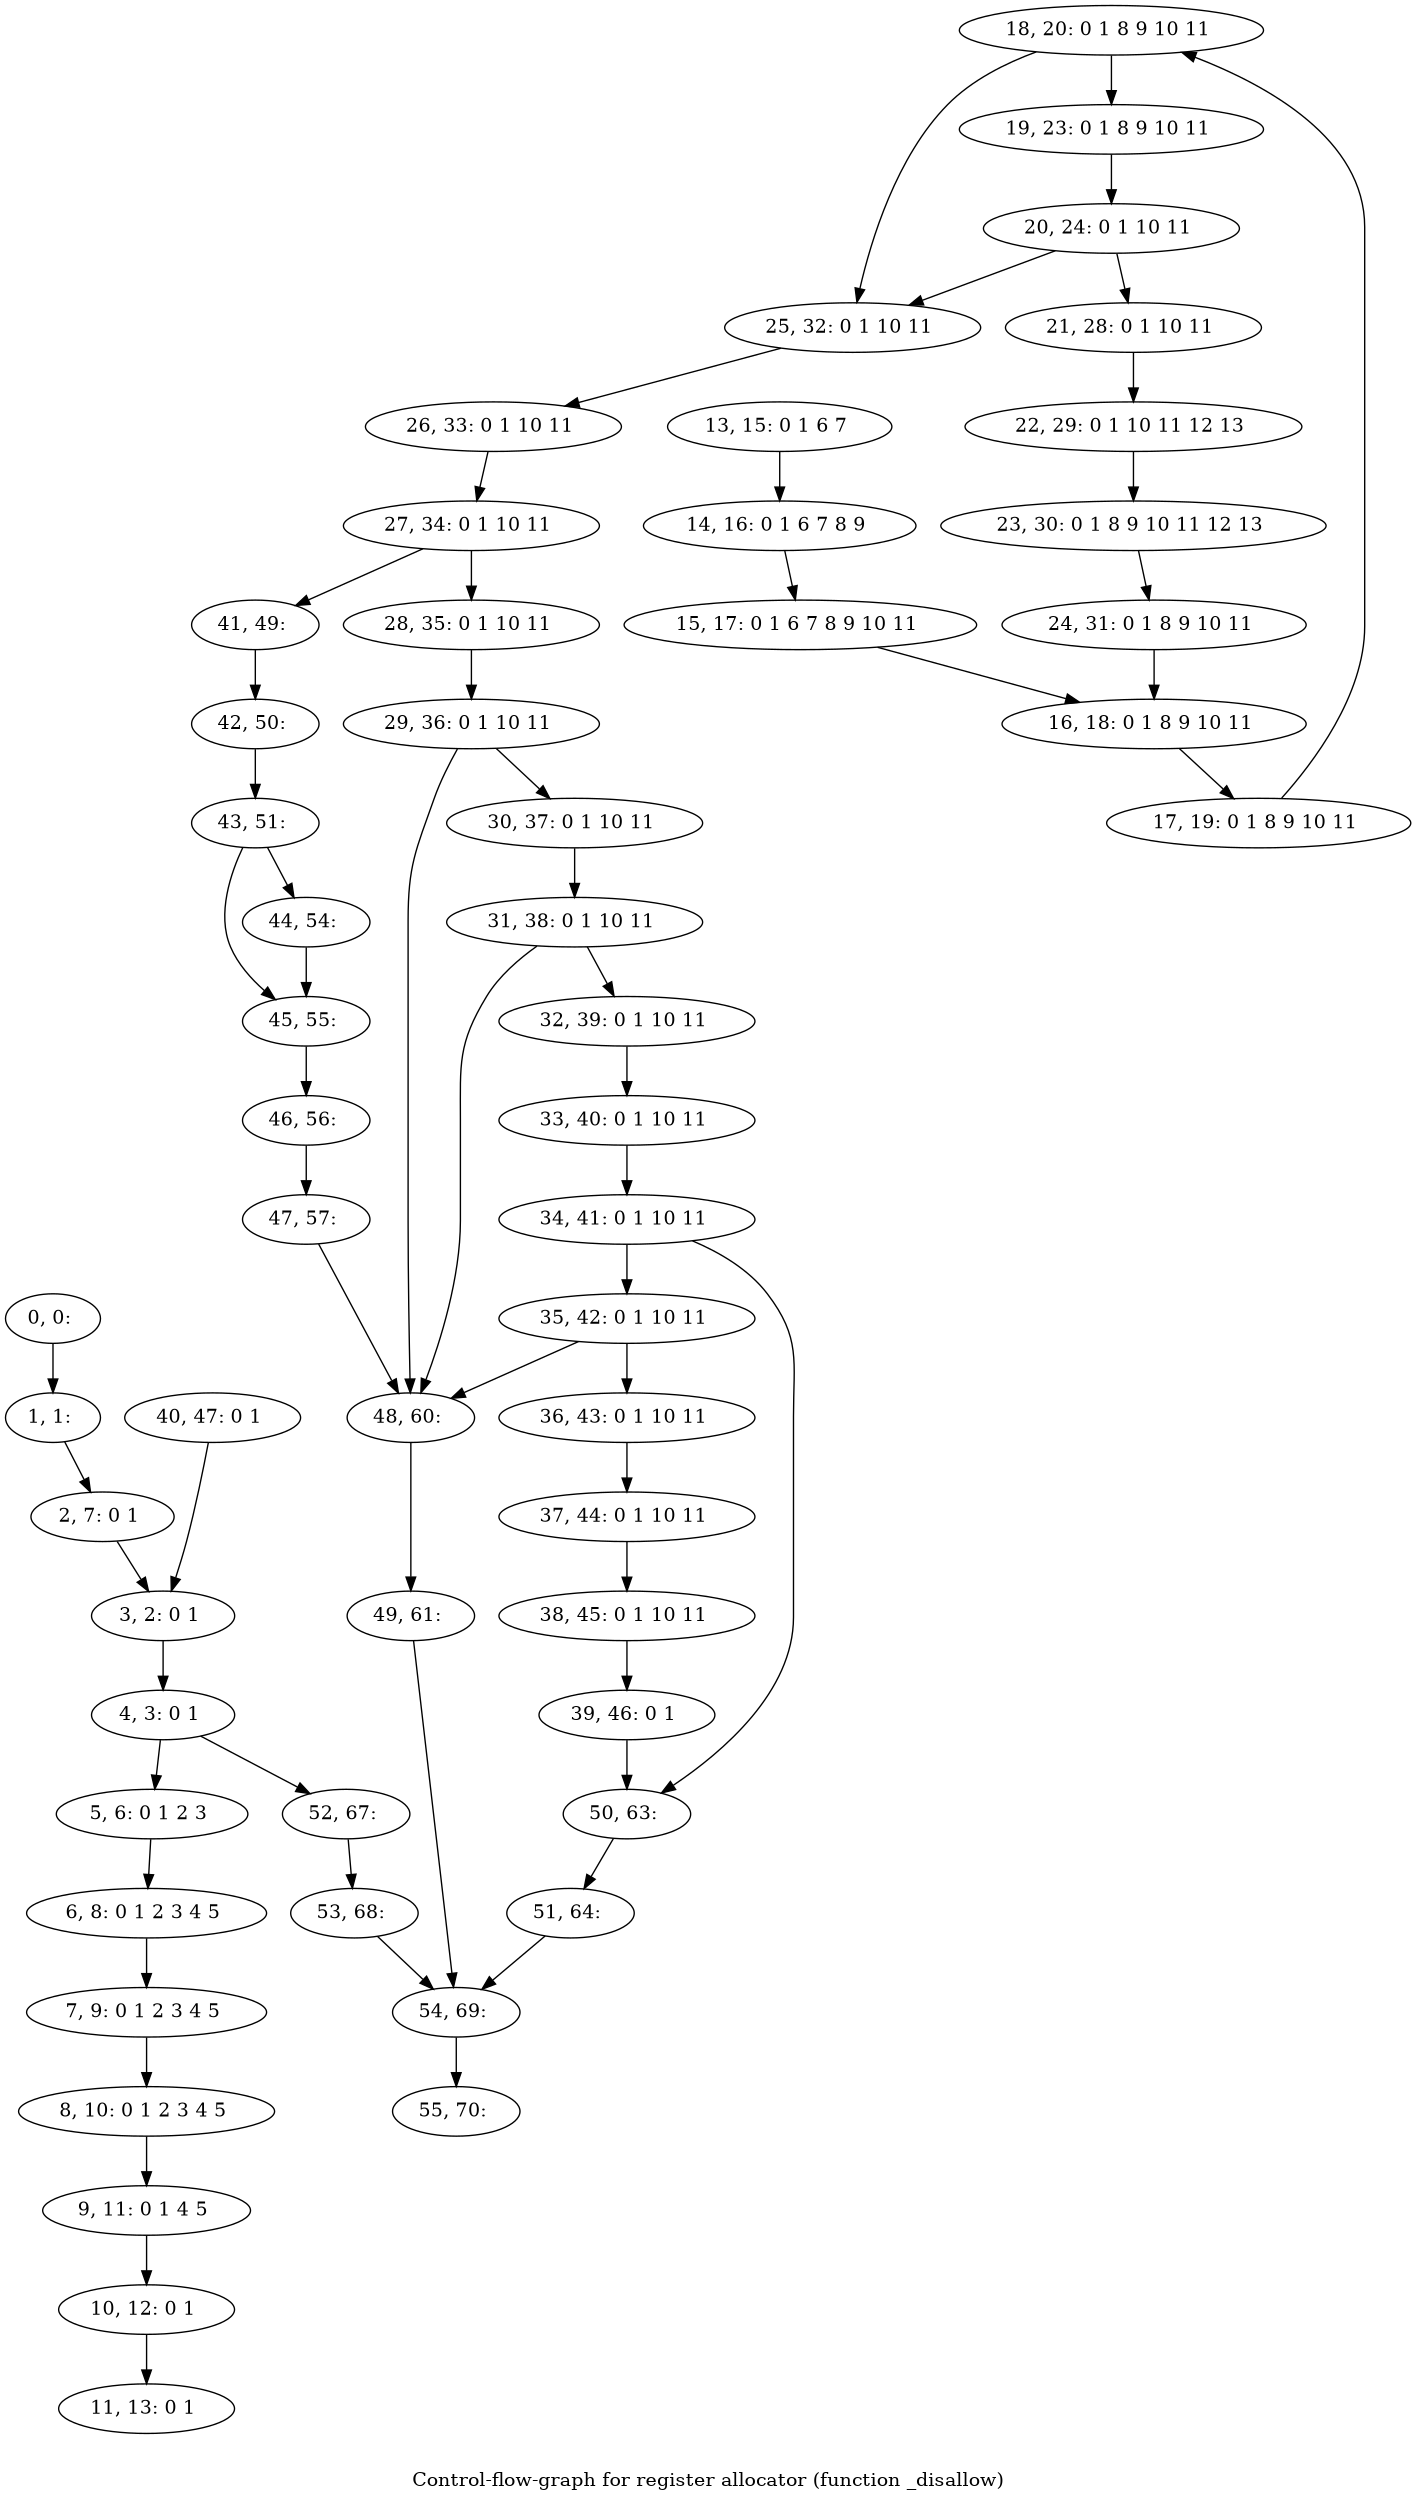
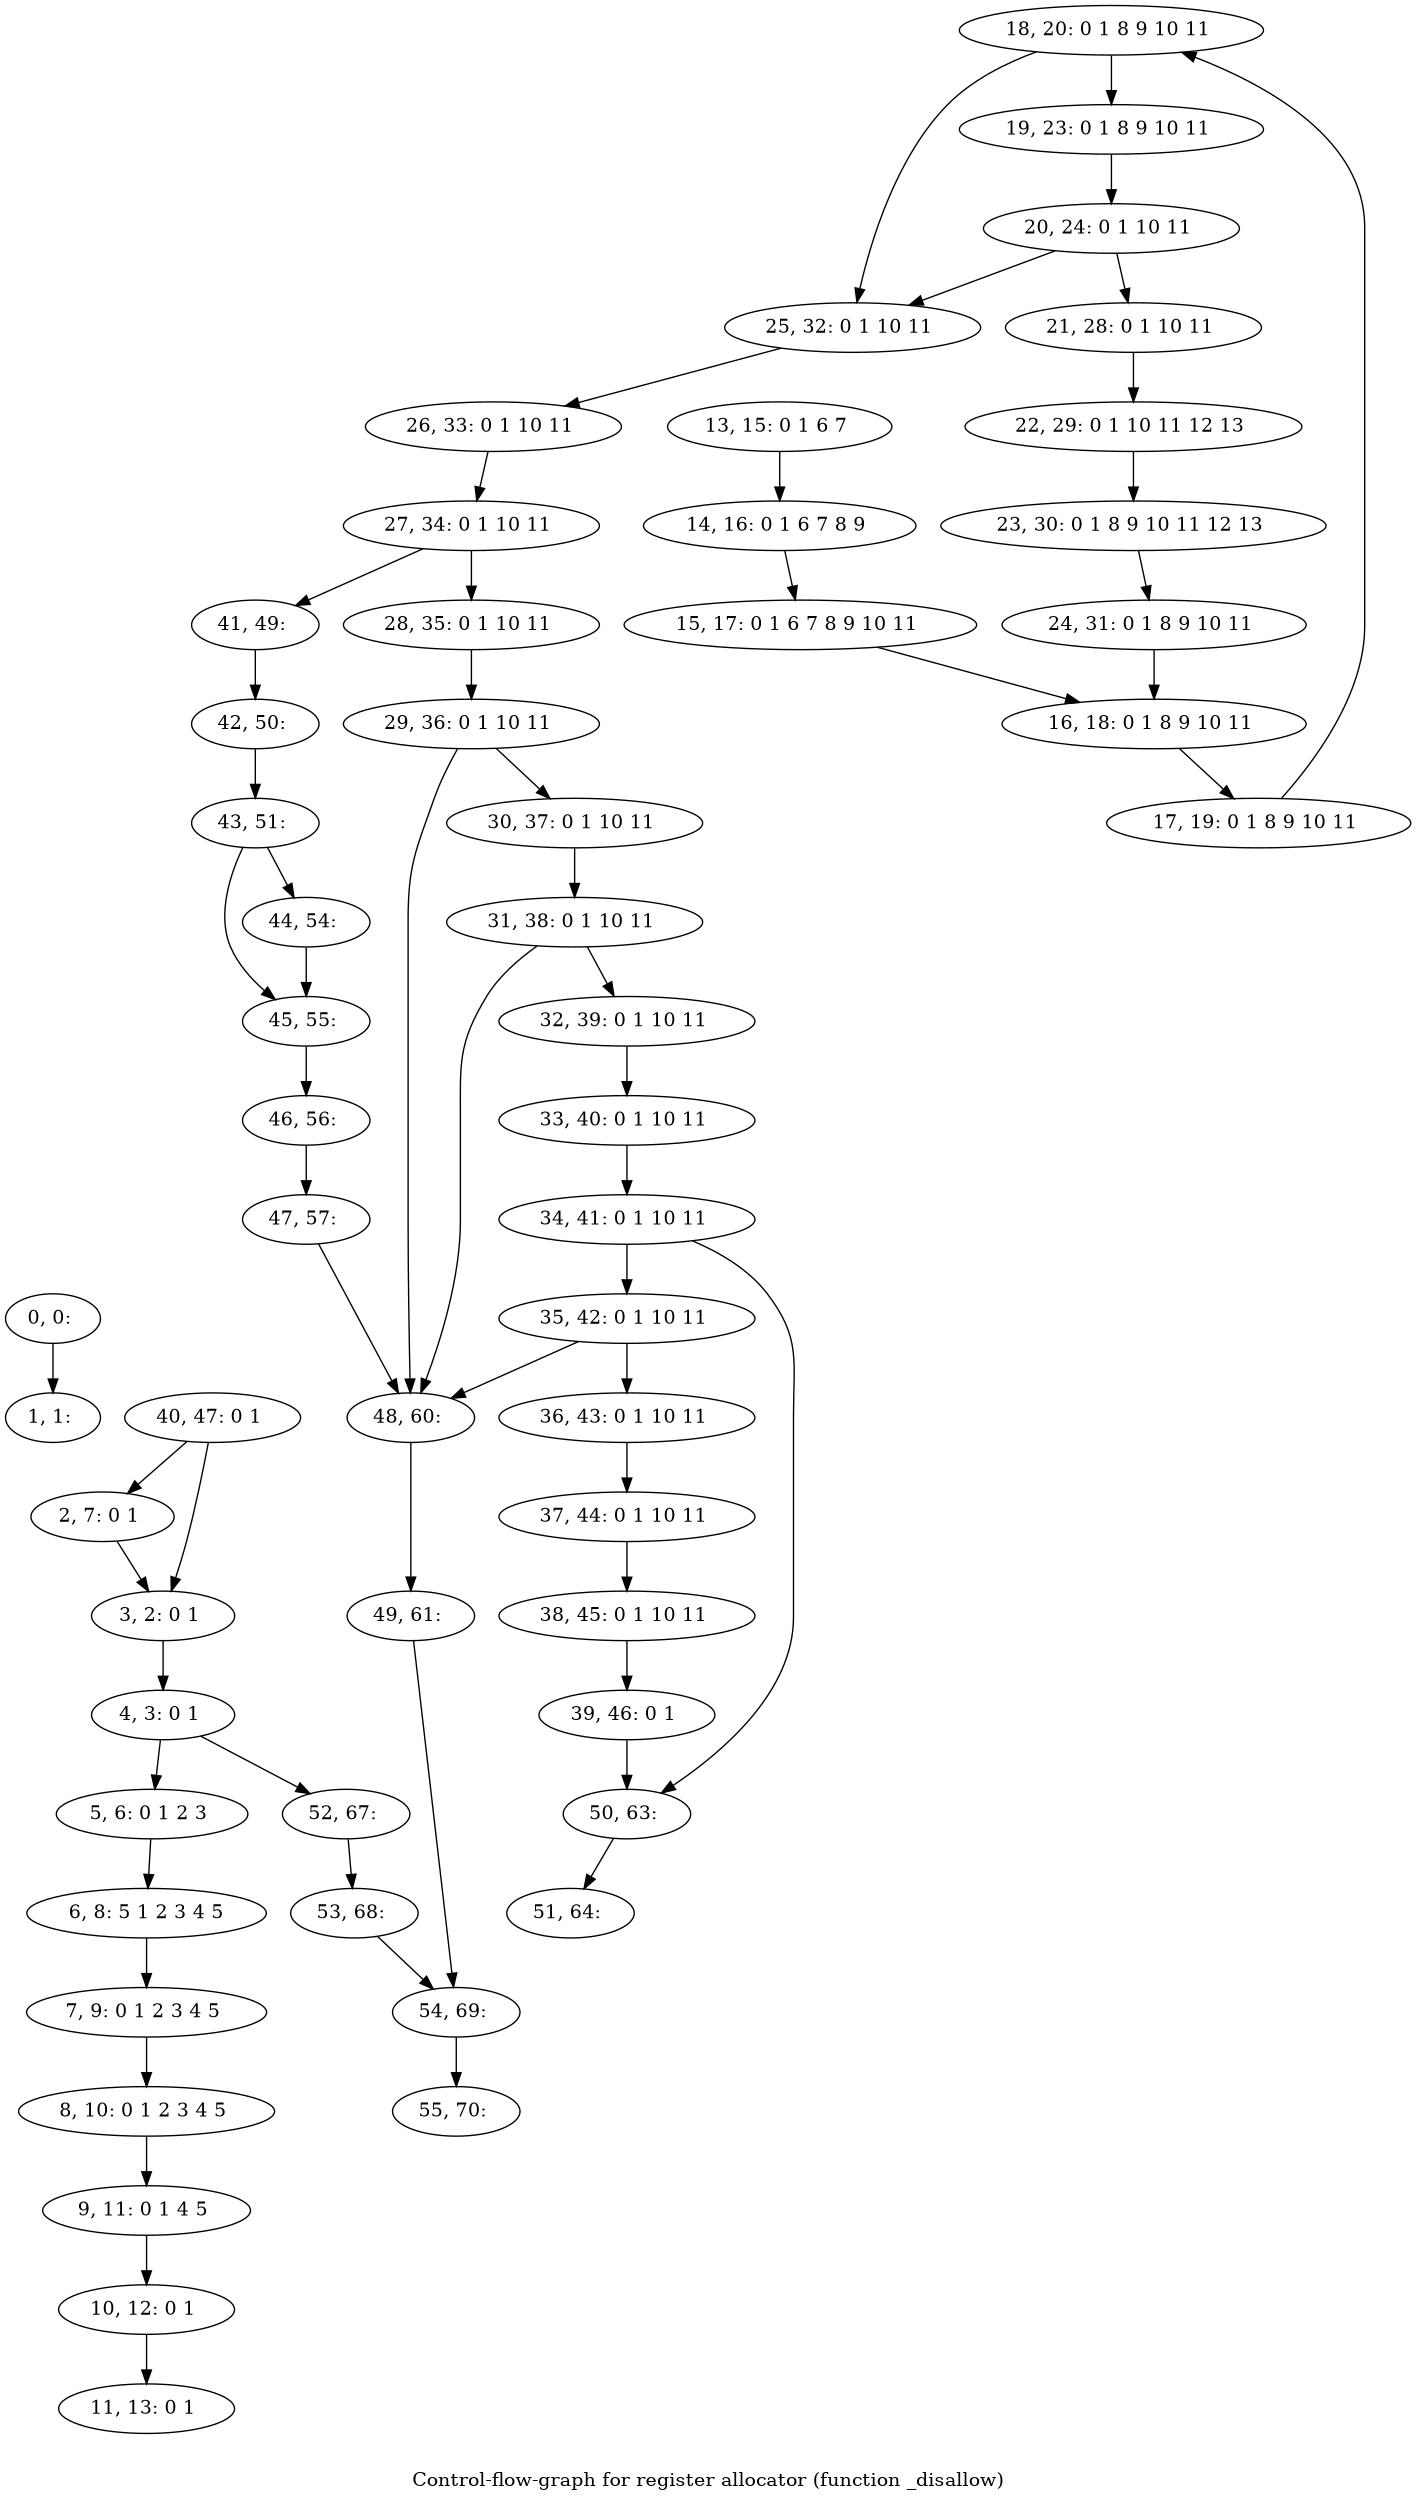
edge "1, 1:" -> "2, 7: 0 1": now "40, 47: 0 1" -> "2, 7: 0 1"
node "6, 8: 0 1 2 3 4 5": label "6, 8: 0 1 2 3 4 5" -> "6, 8: 5 1 2 3 4 5"
edge "51, 64:" -> "54, 69:": removed
